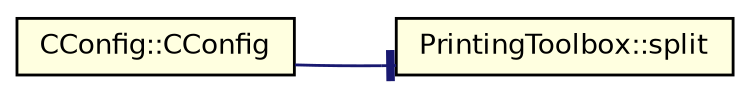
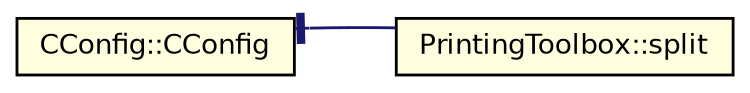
edge "CConfig::CConfig" -> "PrintingToolbox::split": reversed
